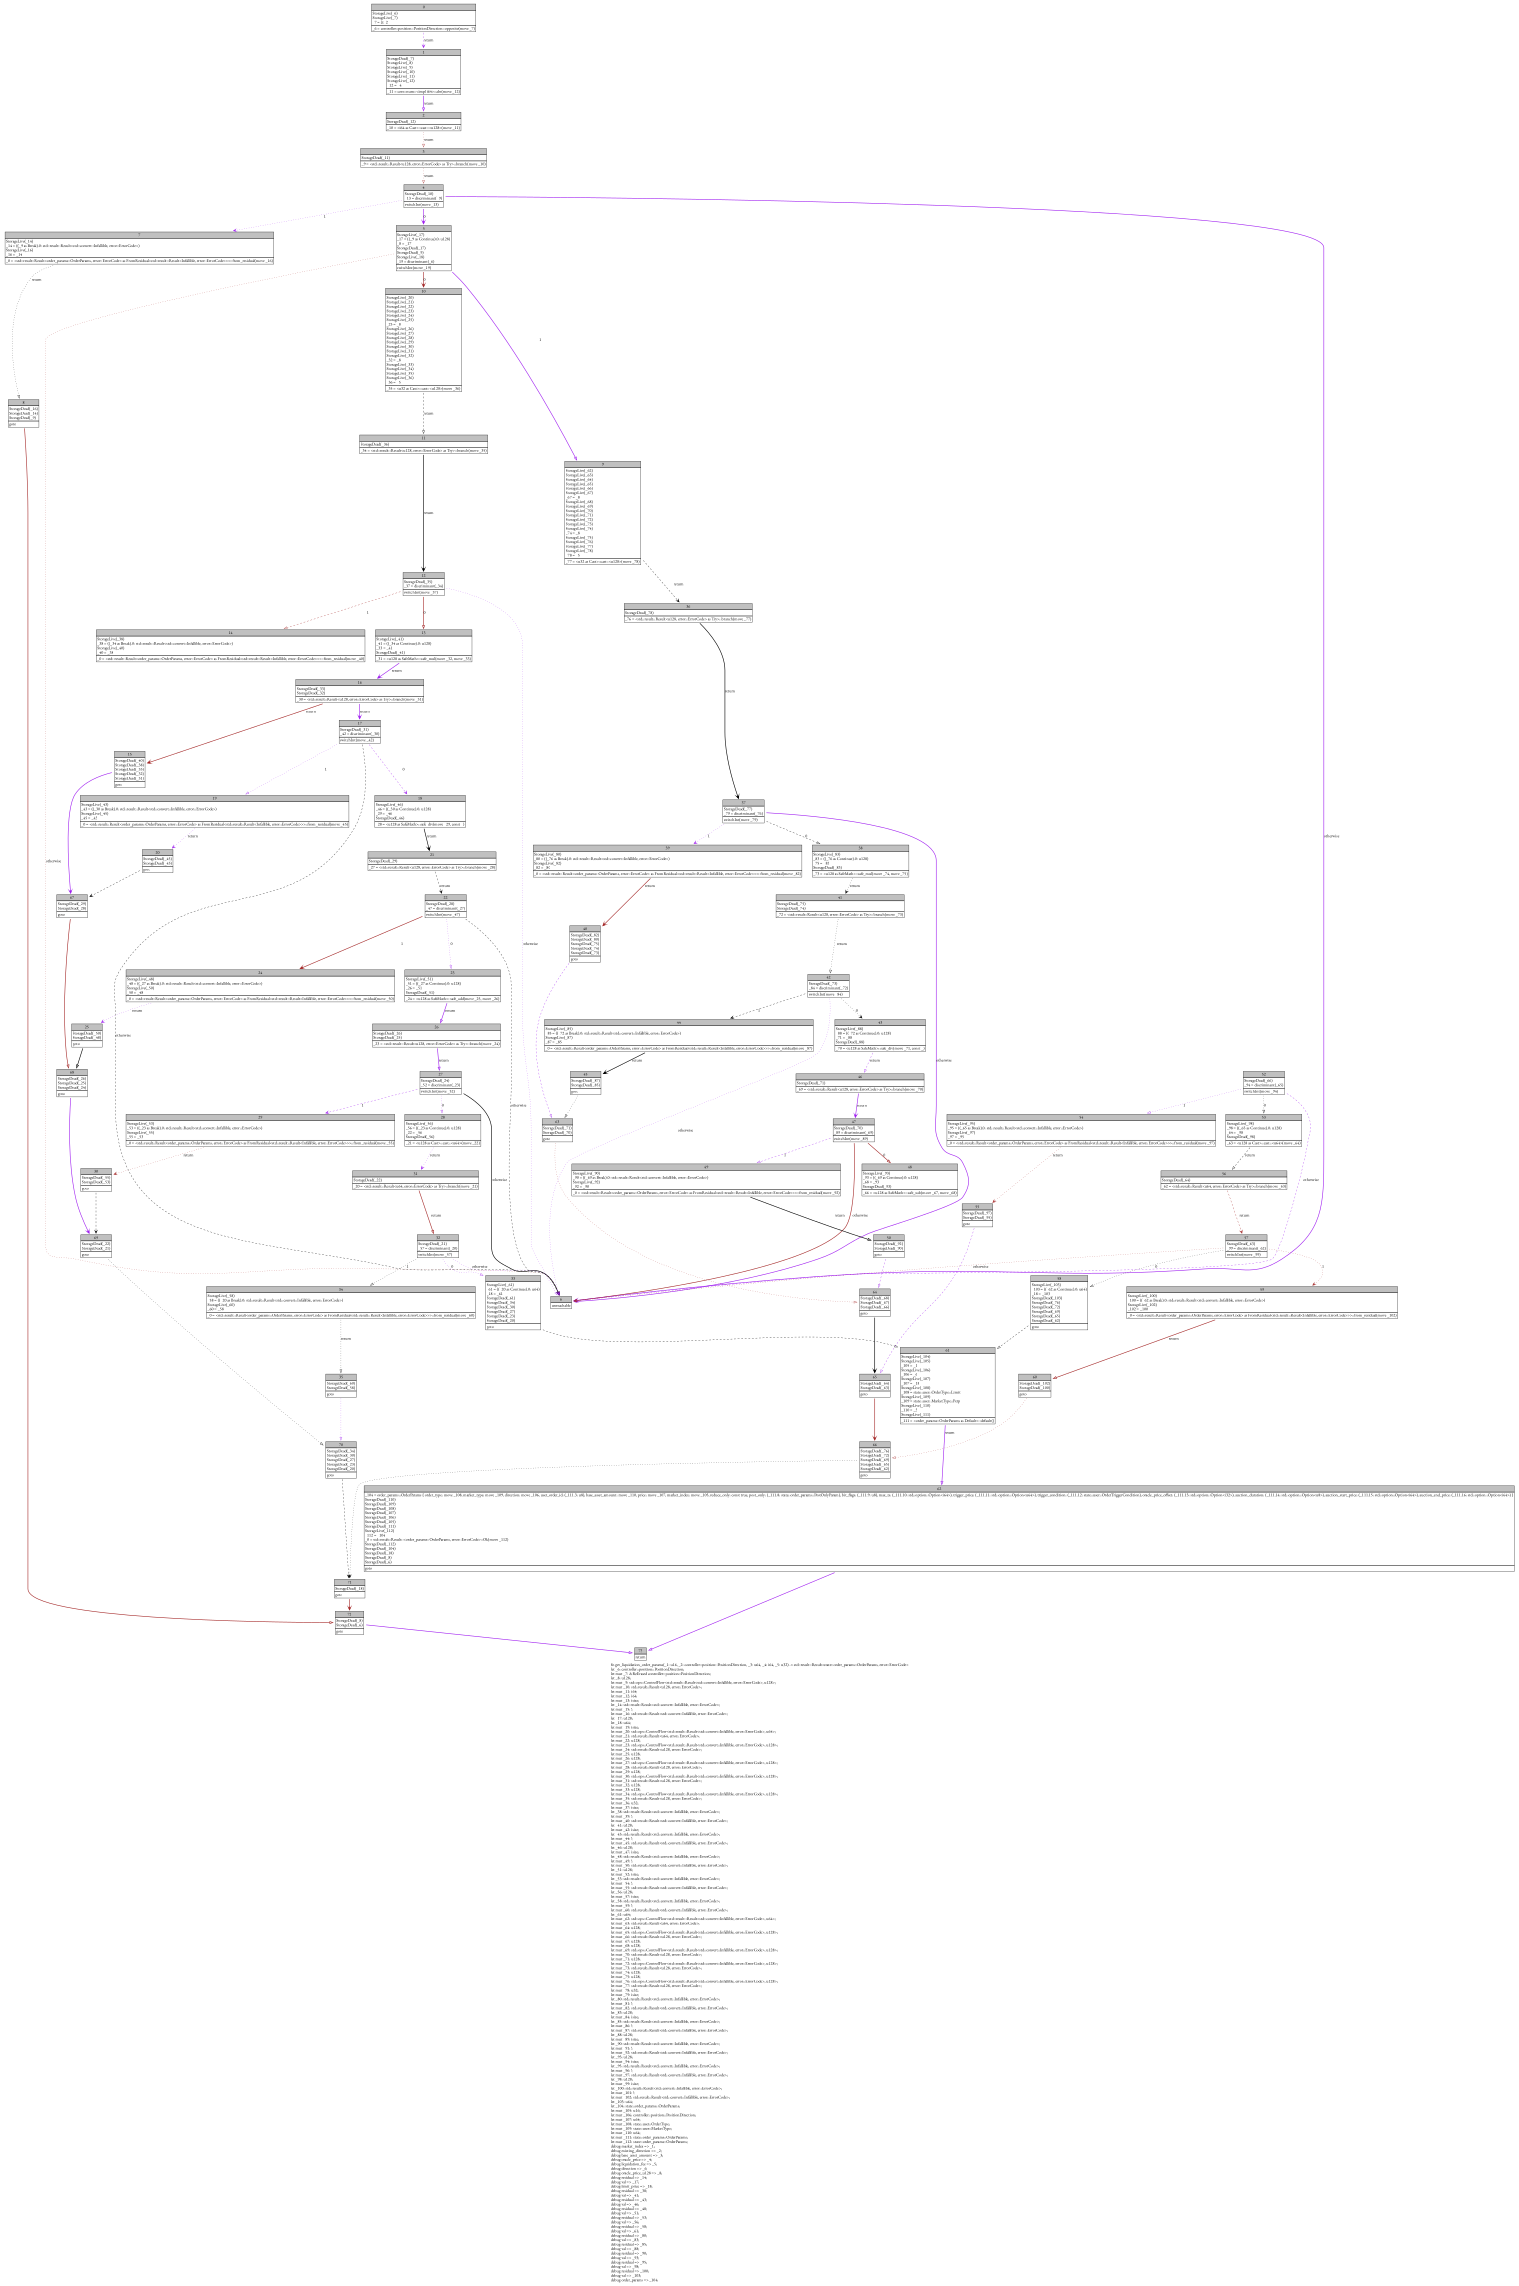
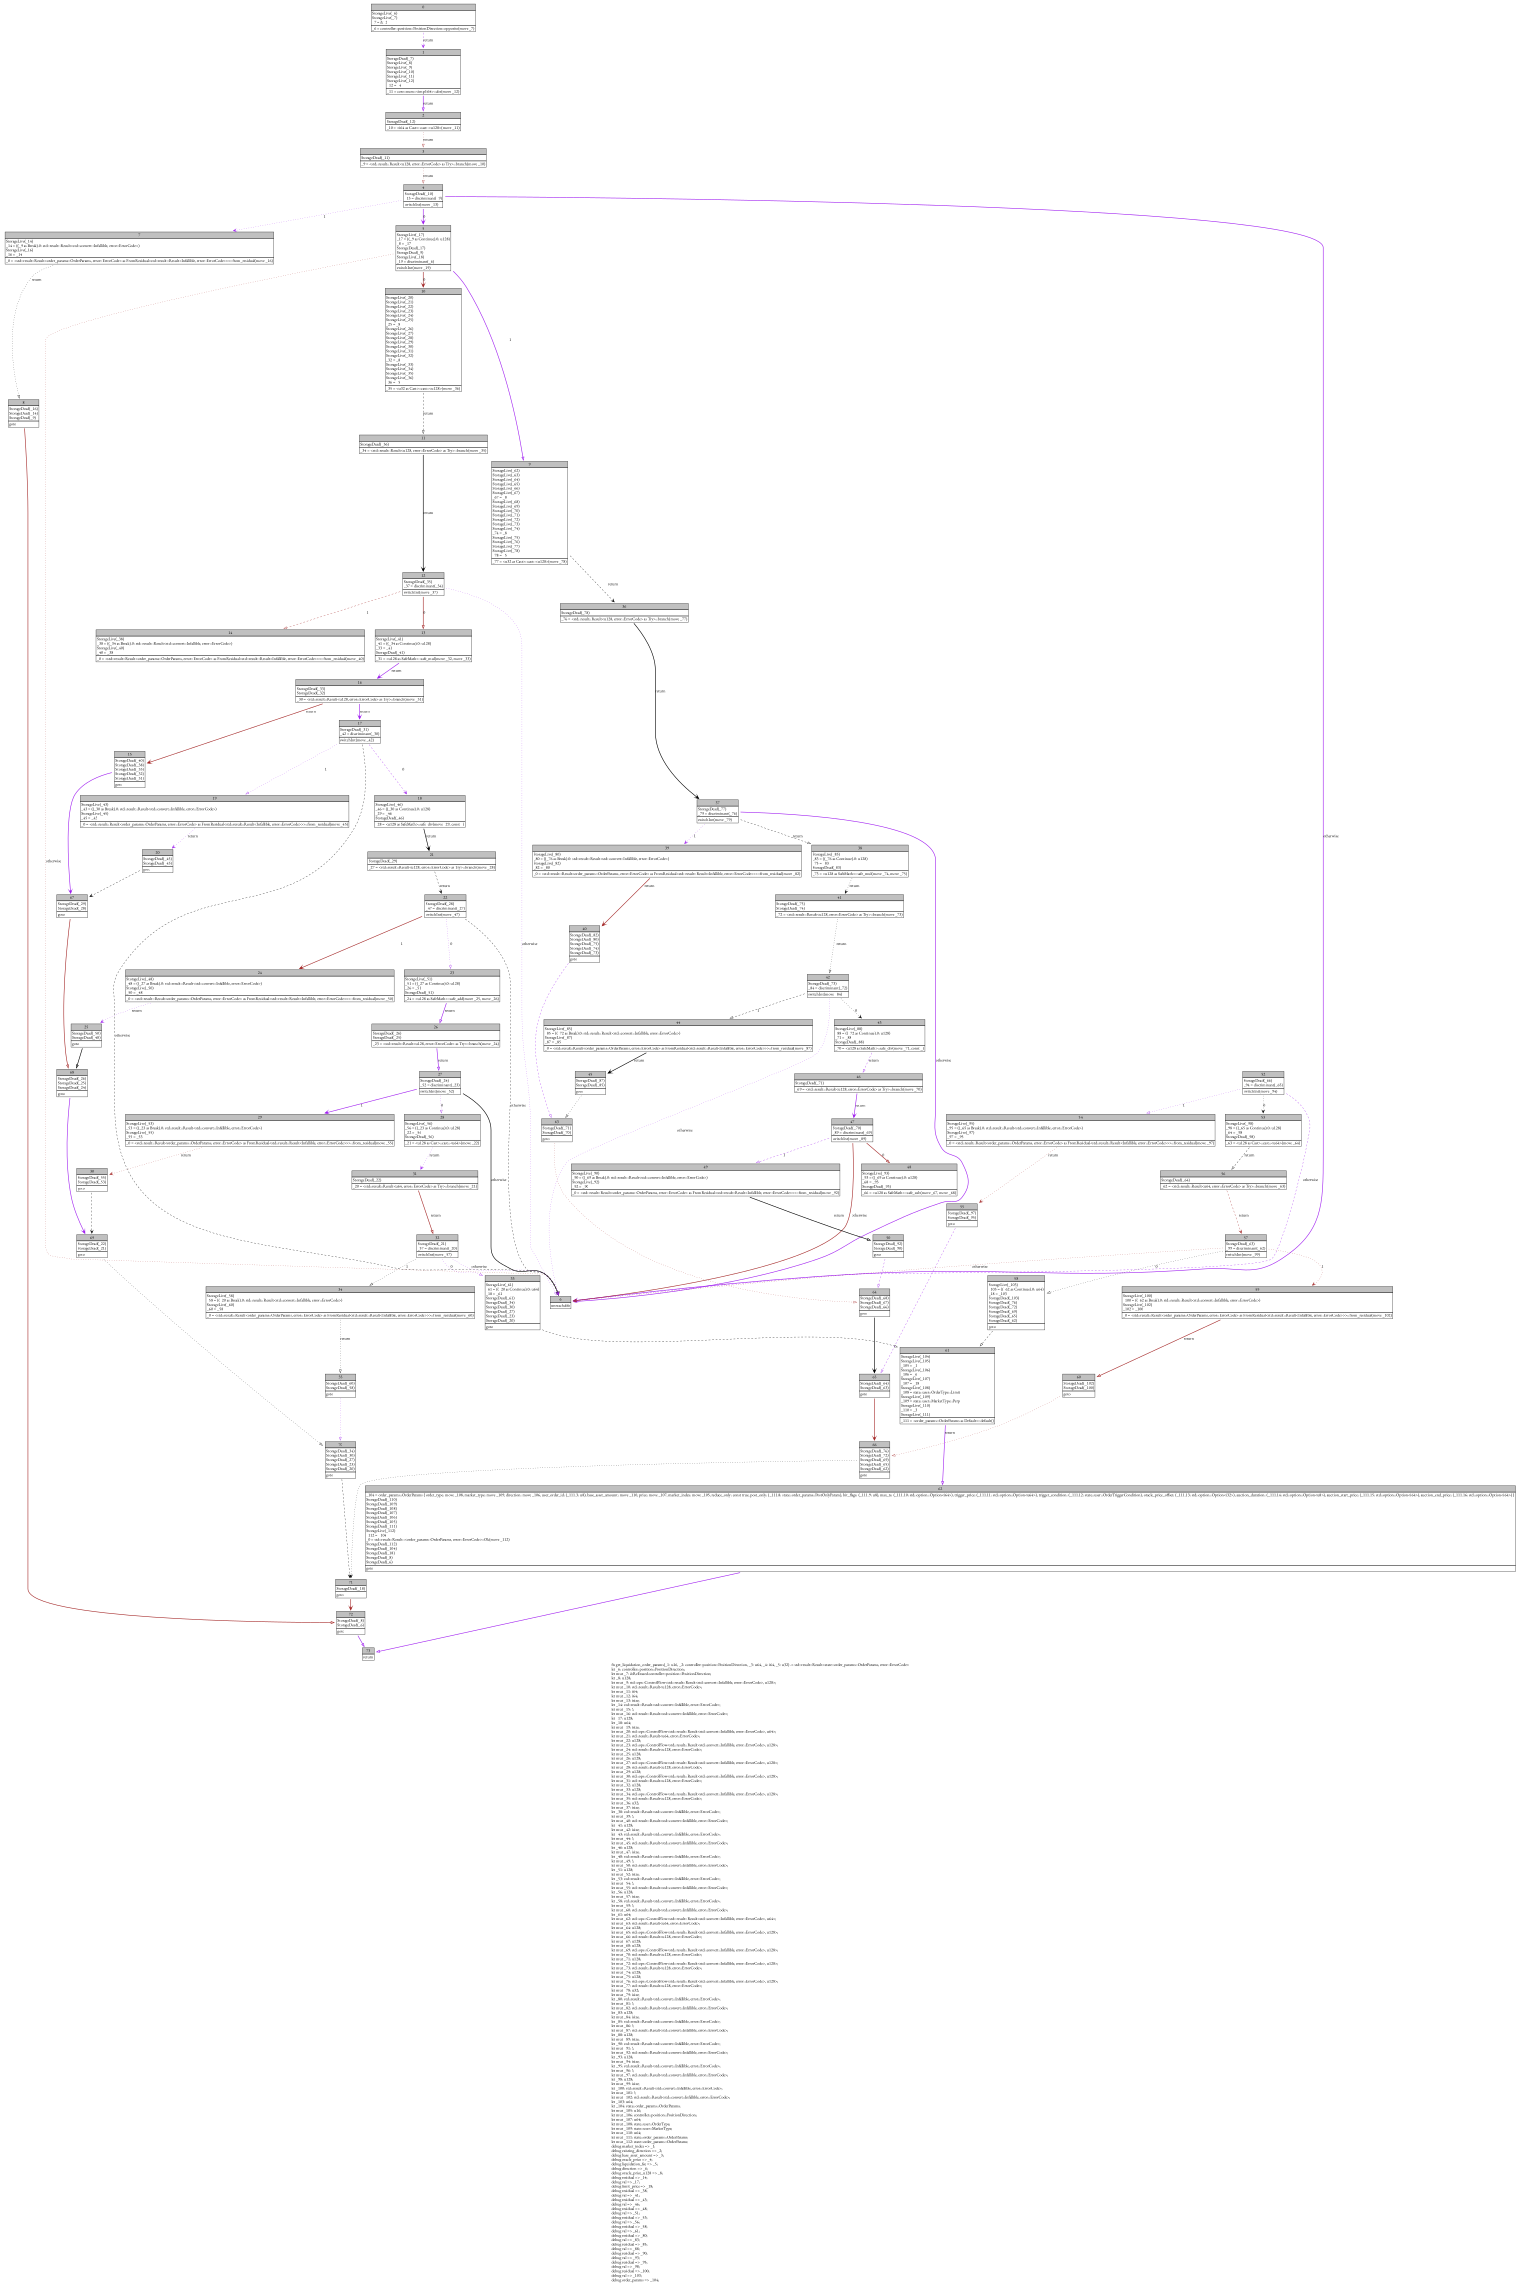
edge "37" -> "38": label "0" -> "return"
edge "42" -> "44": arrowhead vee -> onormal
edge "27" -> "29": style dashed -> bold
edge "52" -> "53": arrowhead onormal -> vee
